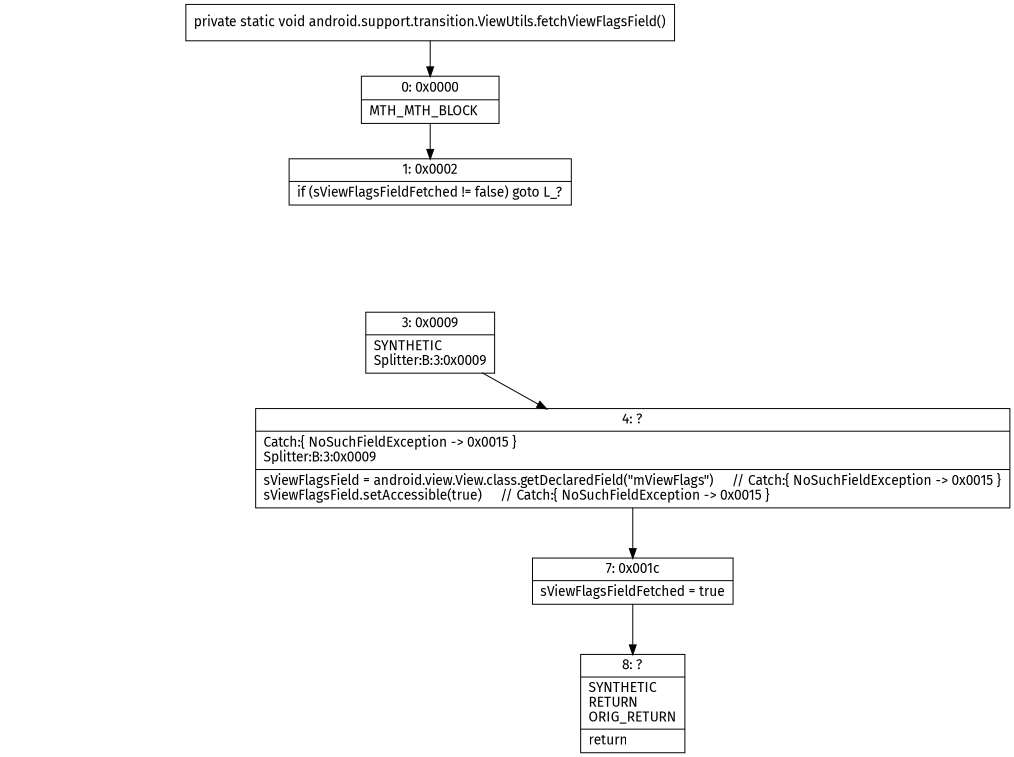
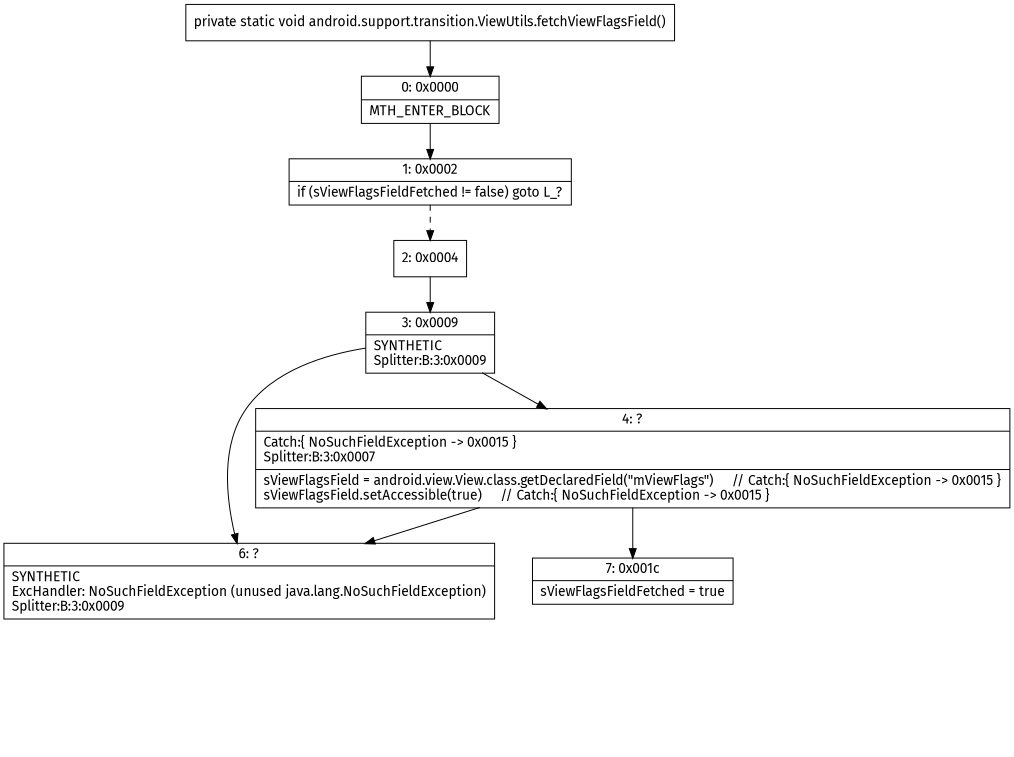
node "0: 0x0000": text "MTH_MTH_BLOCK" -> "MTH_ENTER_BLOCK"
node "2: 0x0004": added
node "4: ?": text "Splitter:B:3:0x0009" -> "Splitter:B:3:0x0007"
node "6: ?": added
node "8: ?": removed
